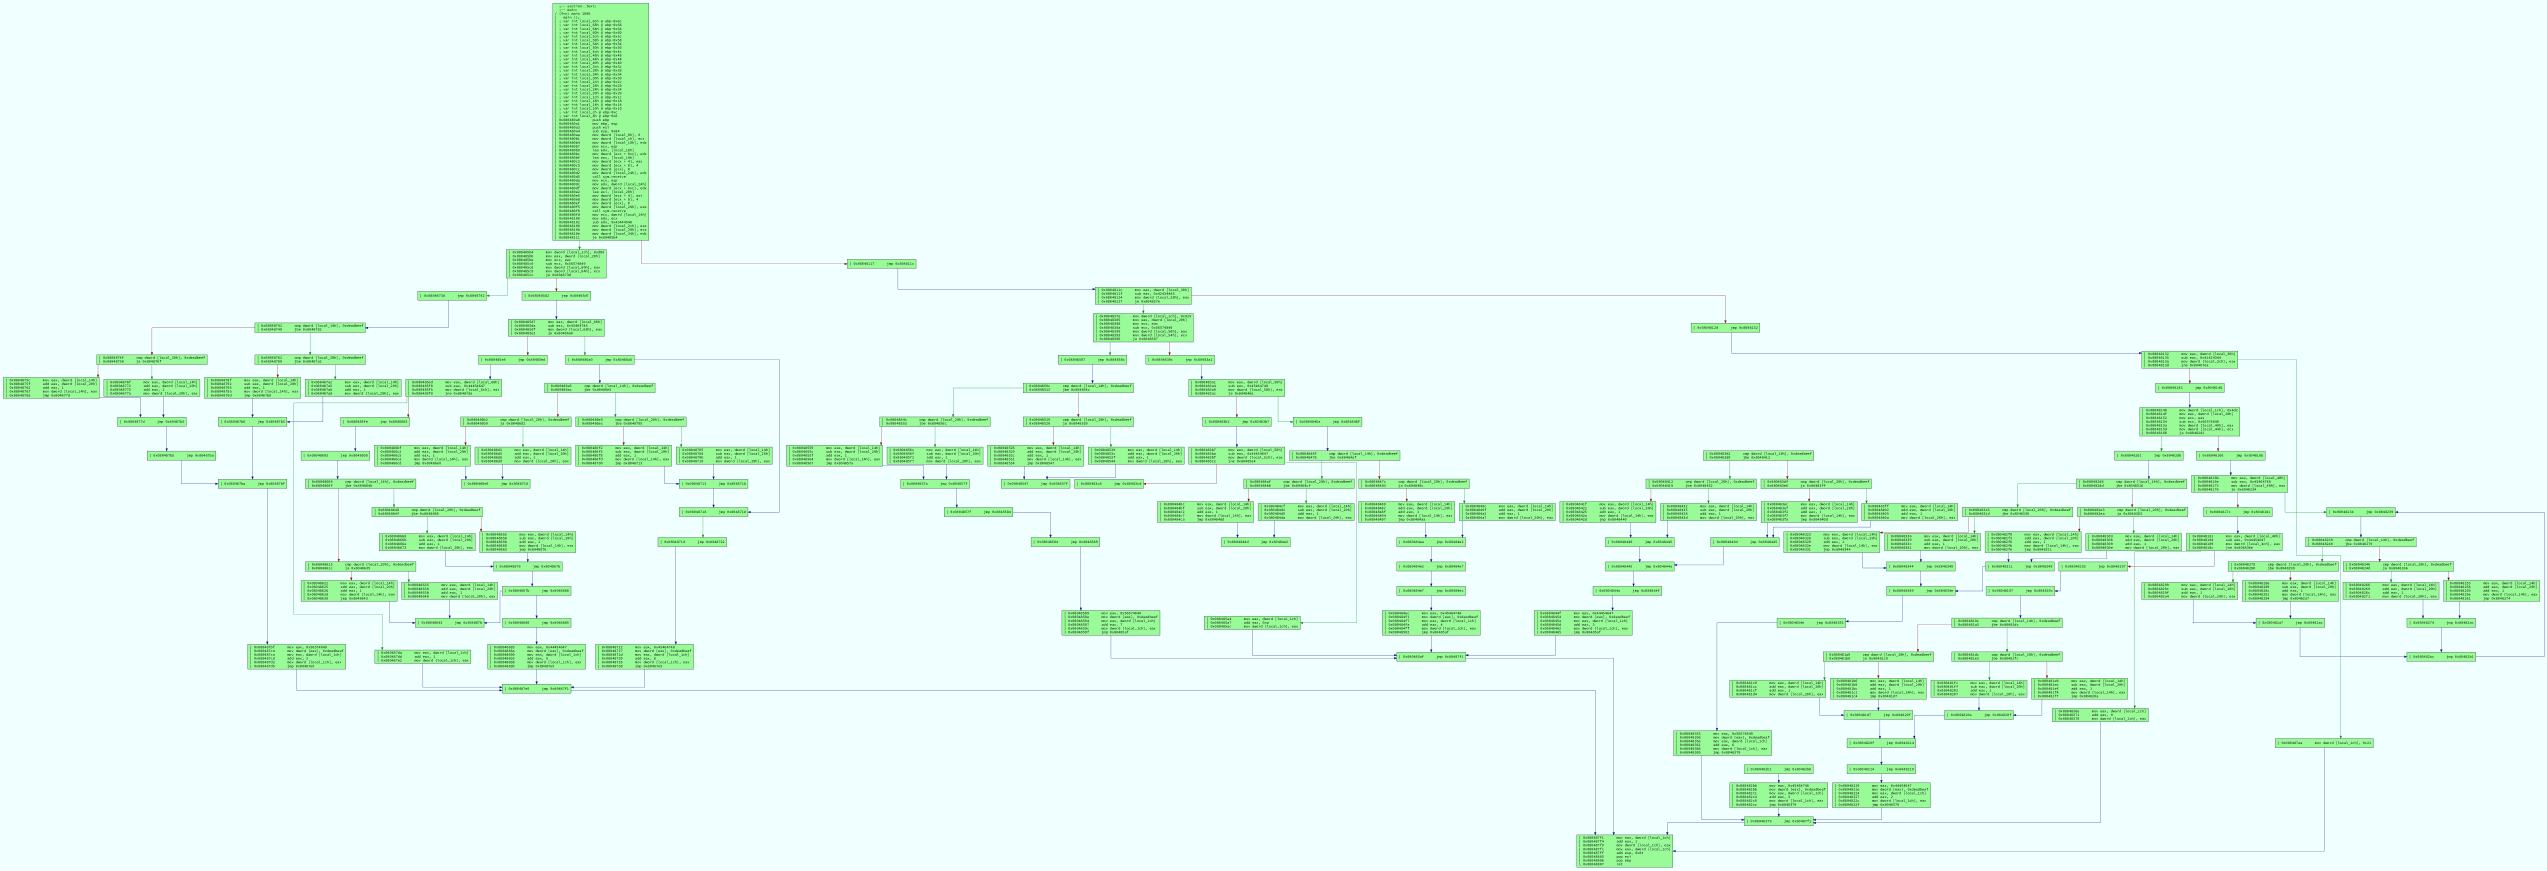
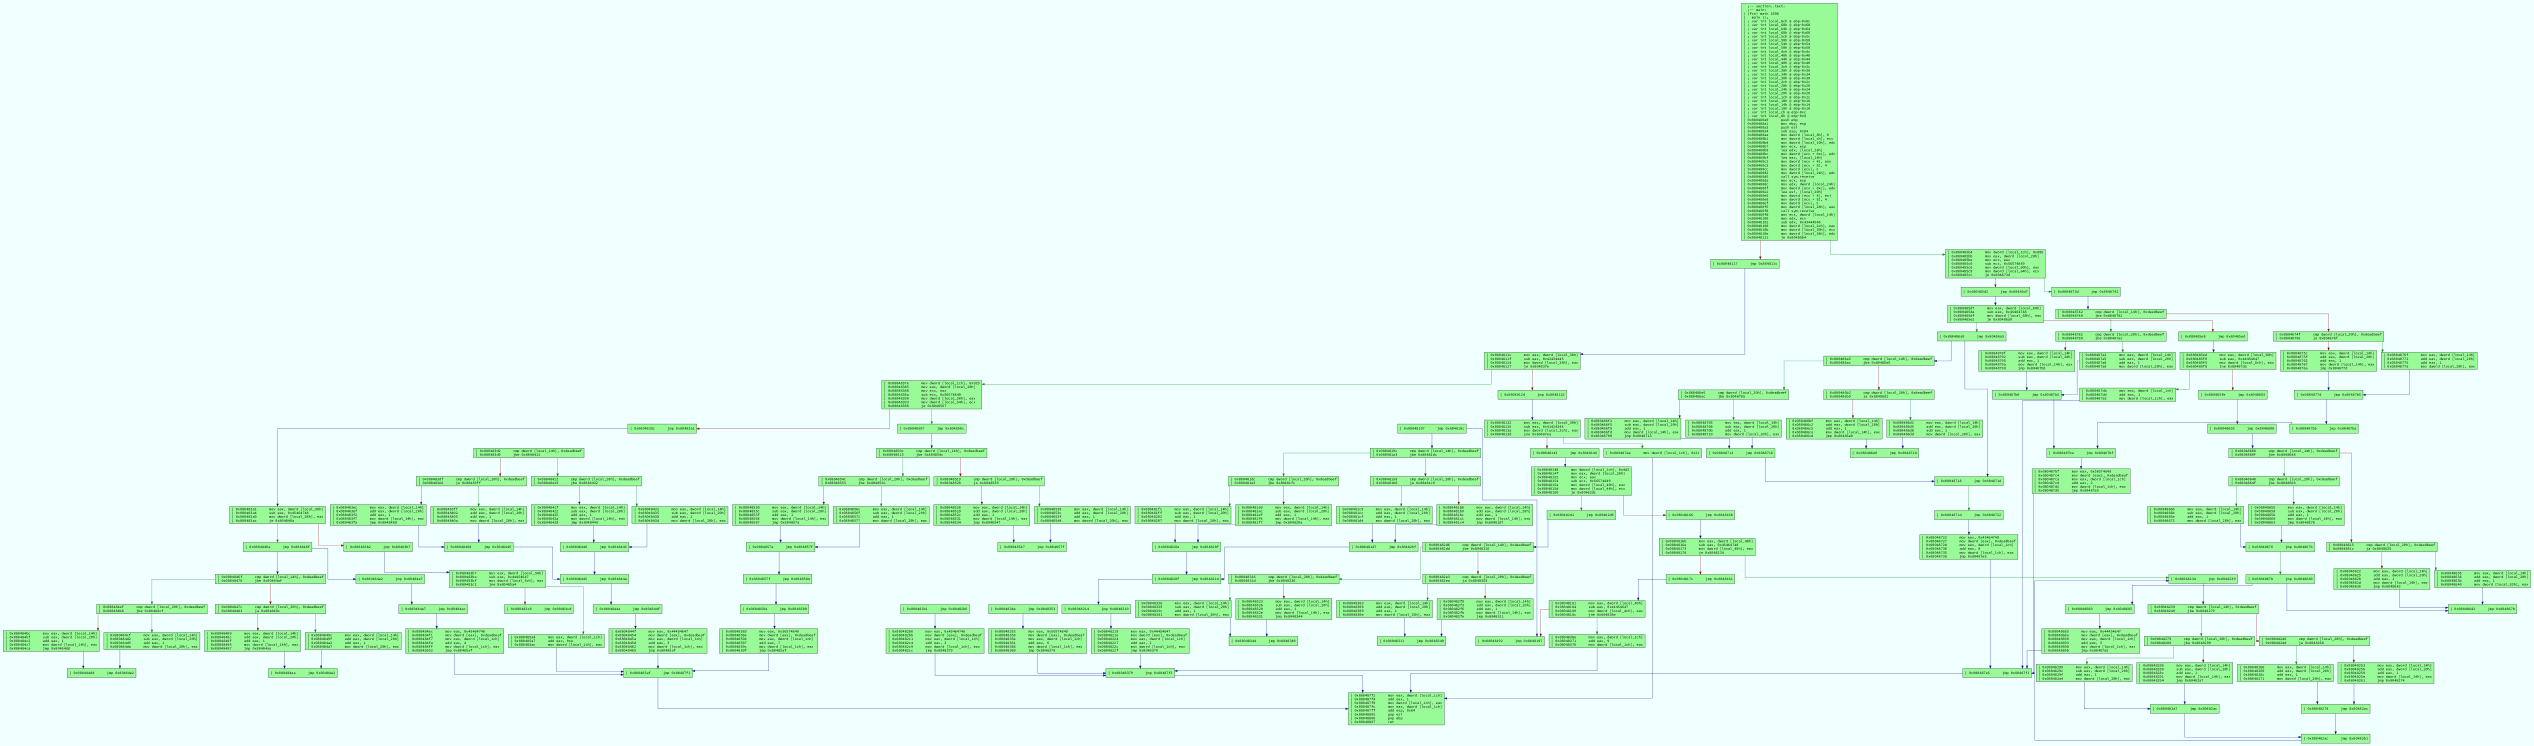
edge "| 0x080485fe      jmp 0x8048603" -> "| 0x08048603      jmp 0x8048608": color #00007f -> #7f0000
edge "| 0x080484aa      jmp 0x80484e2" -> "| 0x080484e2      jmp 0x80484e7": now "| 0x0804846a      jmp 0x804846f" -> "| 0x080484e2      jmp 0x80484e7"
edge "| 0x08048676      jmp 0x804867b" -> "| 0x0804867b      jmp 0x8048680": color #00007f -> #007f00
edge "| 0x08048192      jmp 0x8048197" -> "| 0x08048197      jmp 0x804819c": reversed
node "| 0x08048349      jmp 0x804834e": removed
